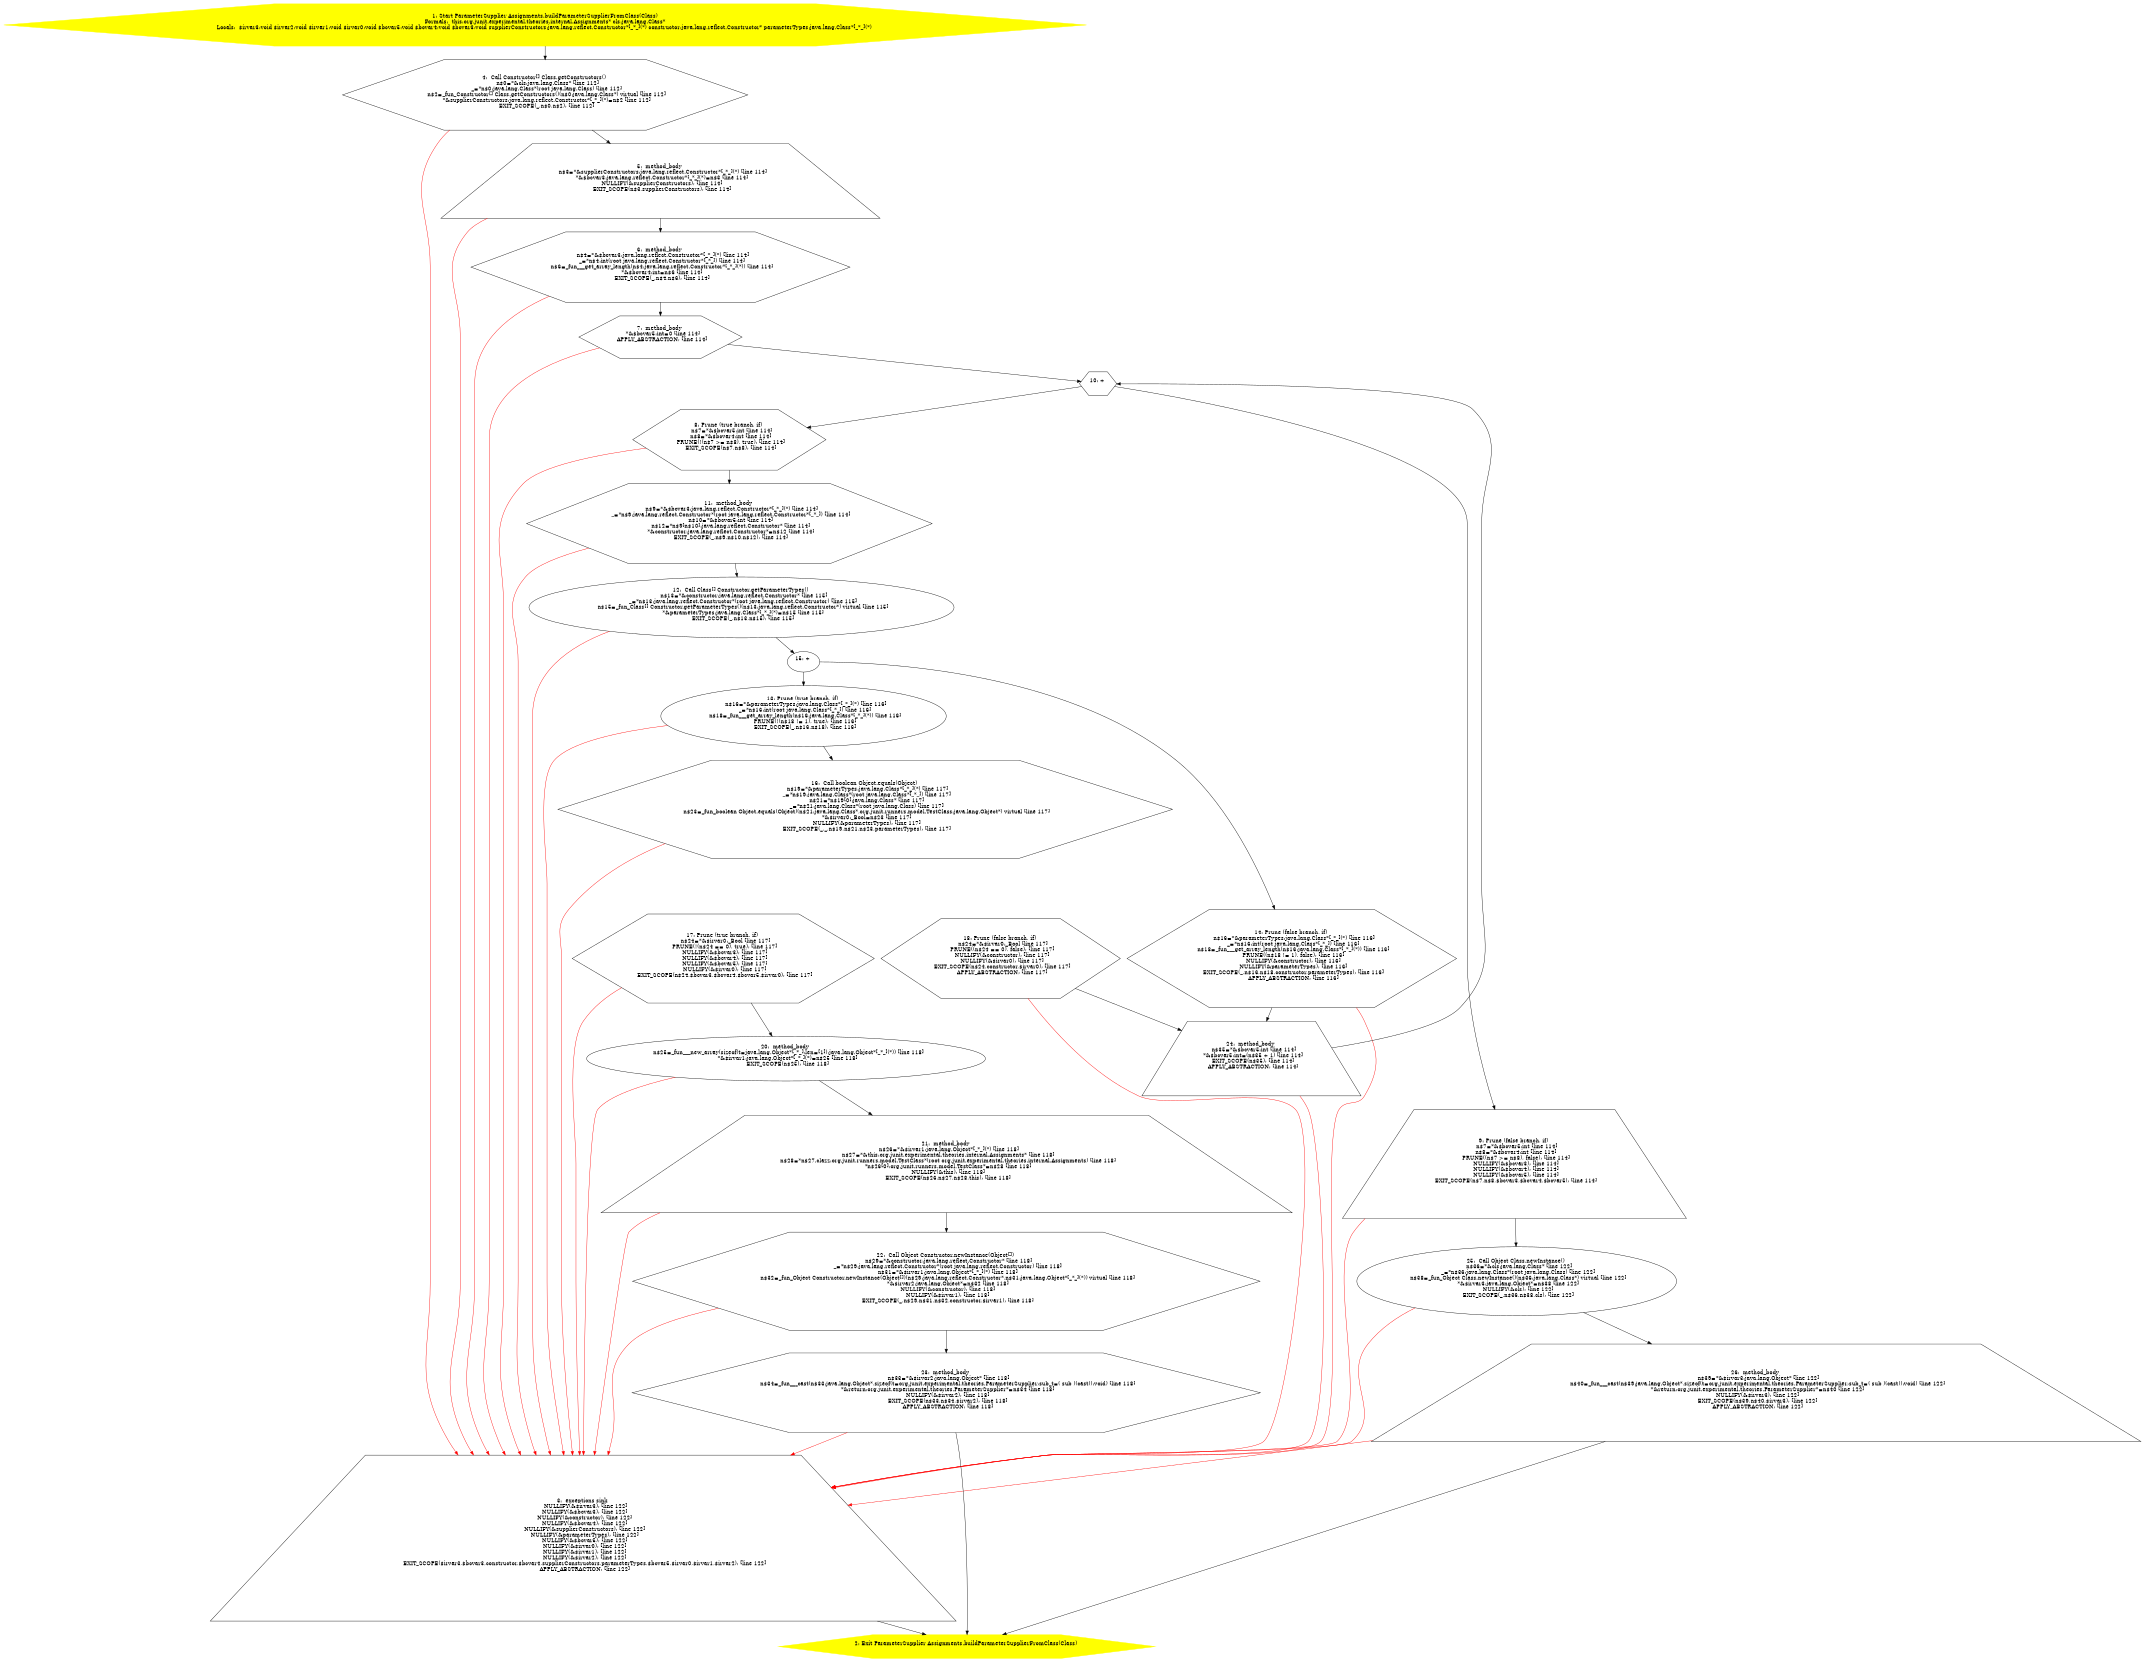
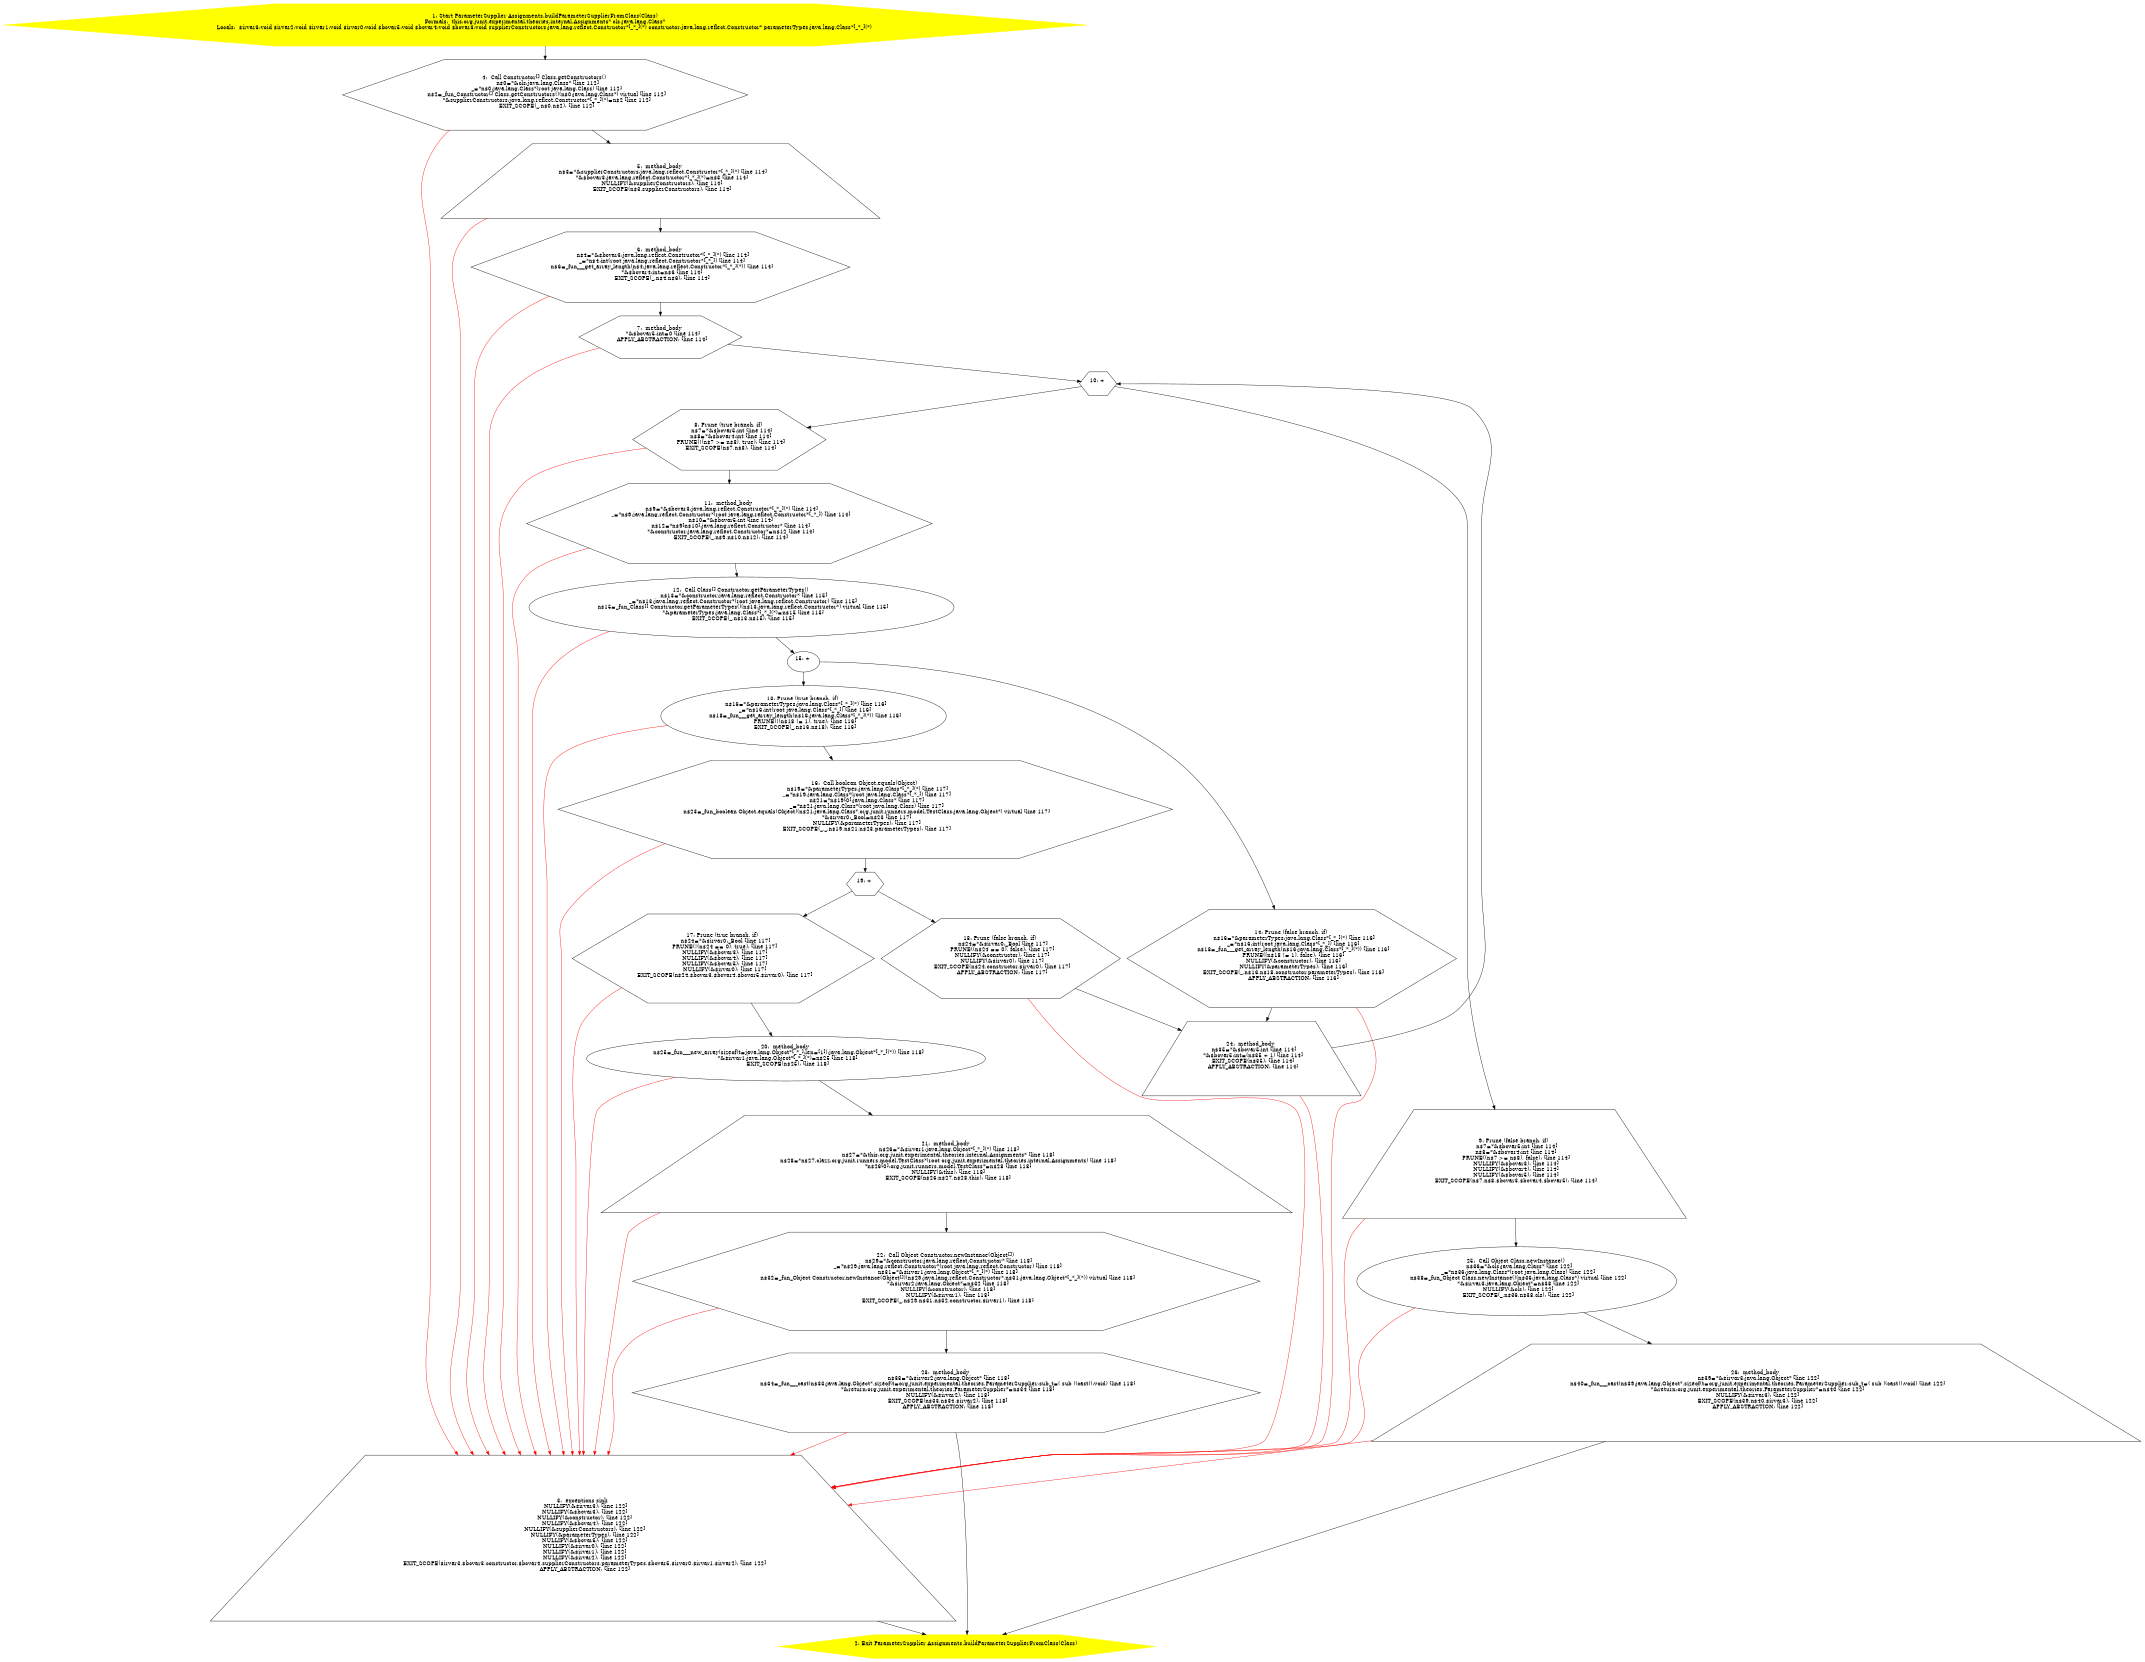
node "19: +": added
